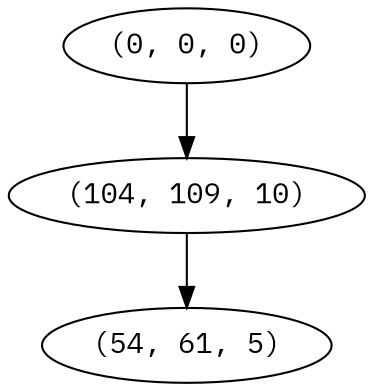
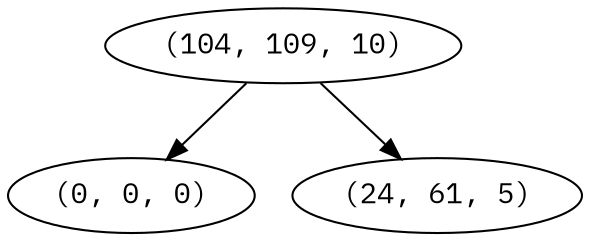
edge "(0, 0, 0)" -> "(104, 109, 10)": reversed
node "(54, 61, 5)": label "(54, 61, 5)" -> "(24, 61, 5)"
